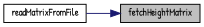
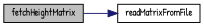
edge "readMatrixFromFile" -> "fetchHeightMatrix": reversed
